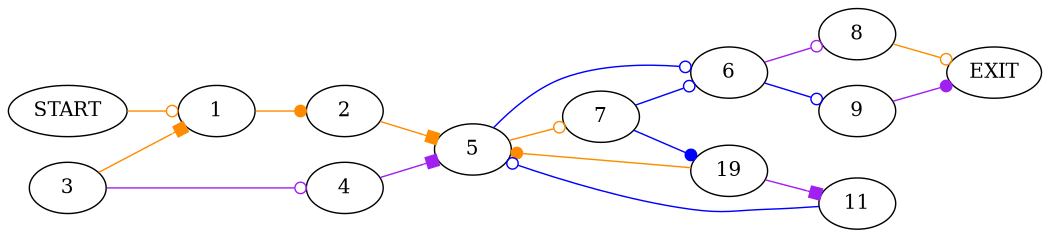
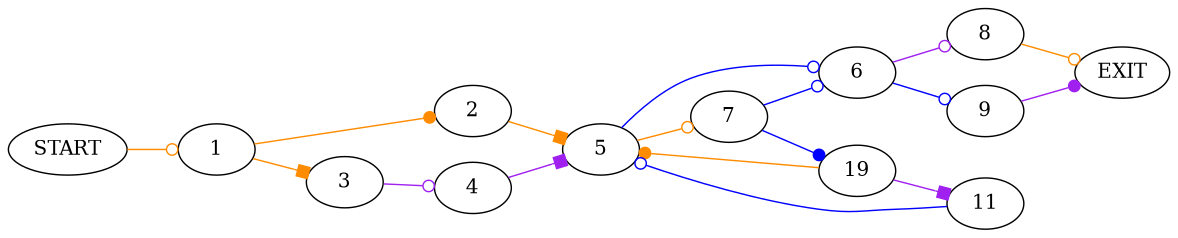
edge "3" -> "1": reversed
